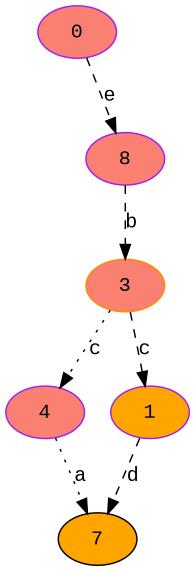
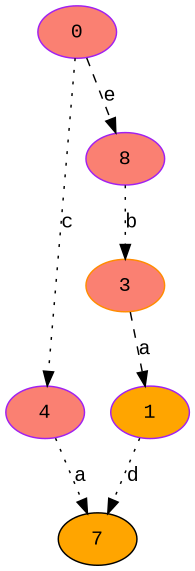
edge "8" -> "3": style dashed -> dotted
edge "3" -> "4": now "0" -> "4"
edge "3" -> "1": label "c" -> "a"
edge "1" -> "7": style dashed -> dotted
